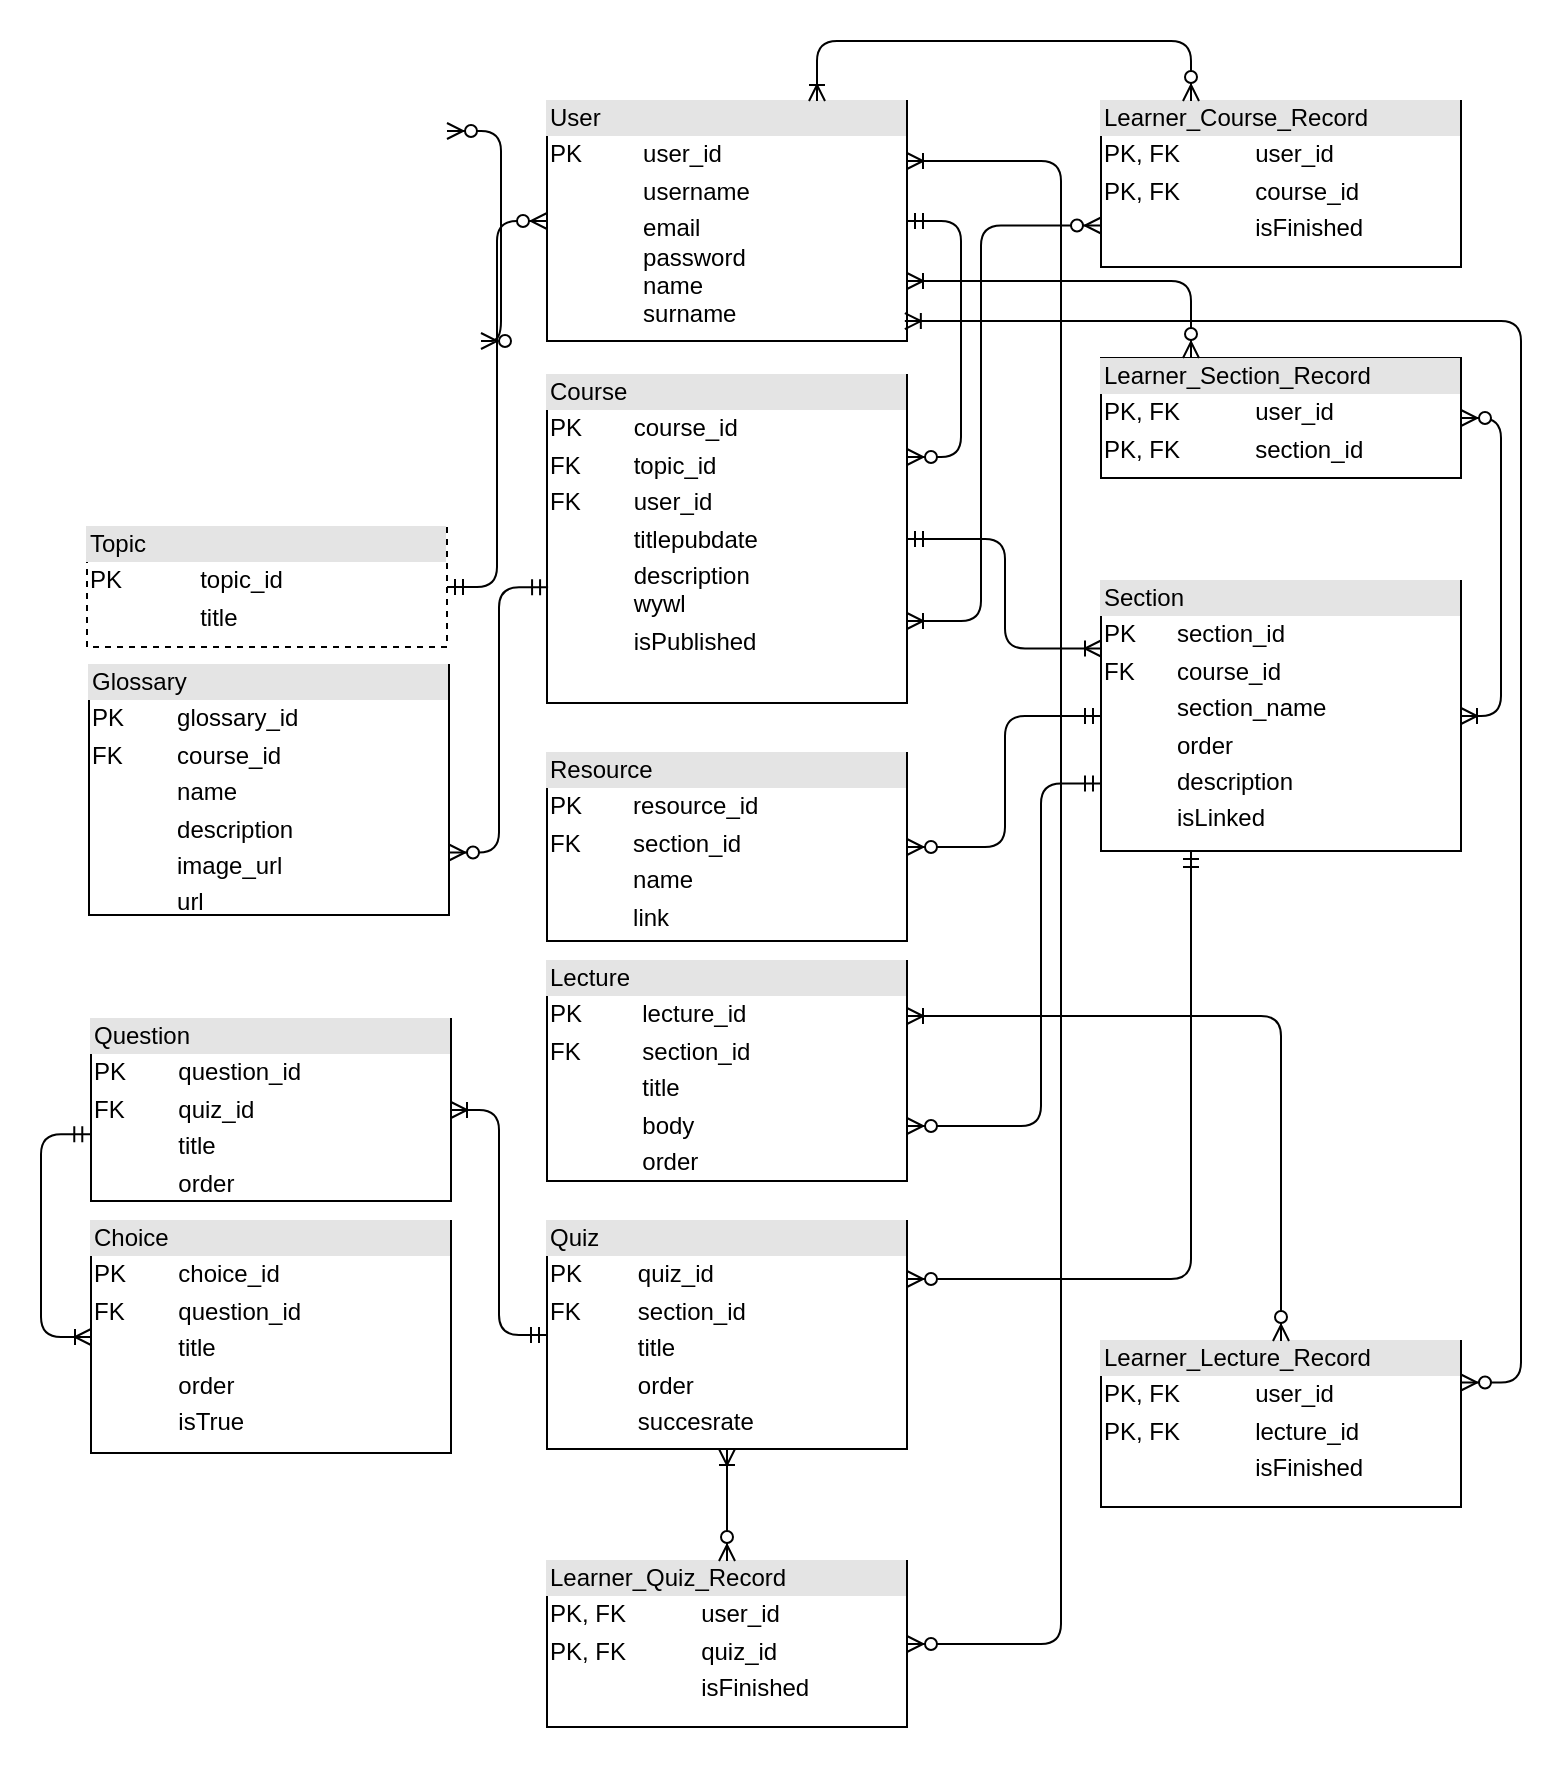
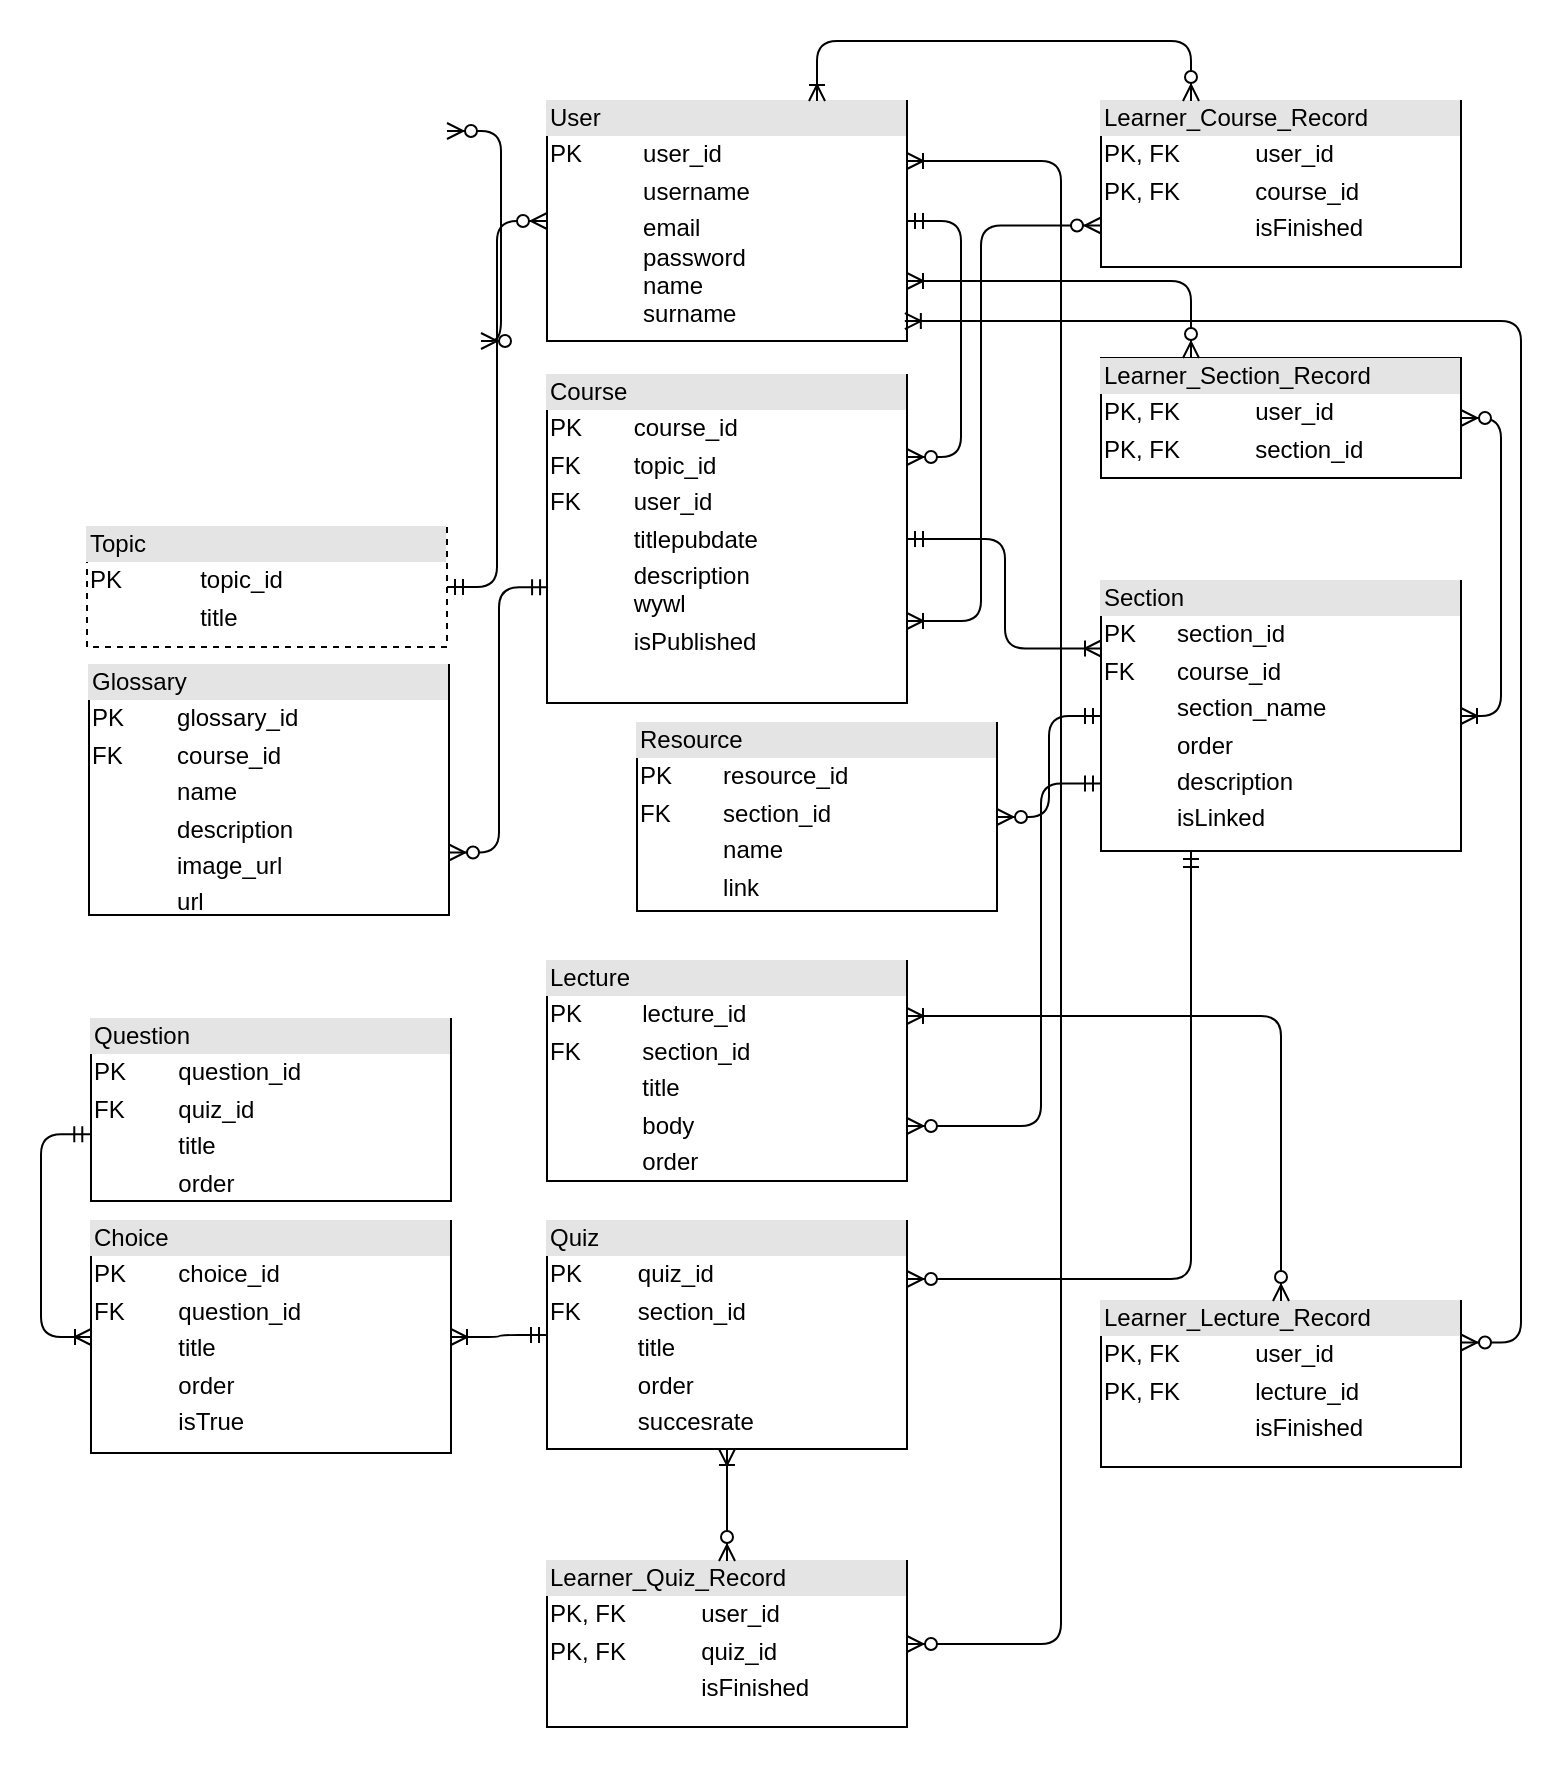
node "Resource PK resource_id FK section_id name link": moved (727, 847) -> (817, 817)
edge "Question PK question_id FK quiz_id title order" -- "Quiz PK quiz_id FK section_id title order succesrate": now "Choice PK choice_id FK question_id title order isTrue" -- "Quiz PK quiz_id FK section_id title order succesrate"
node "Learner_Lecture_Record PK, FK user_id PK, FK lecture_id isFinished": moved (1281, 1424) -> (1281, 1384)
